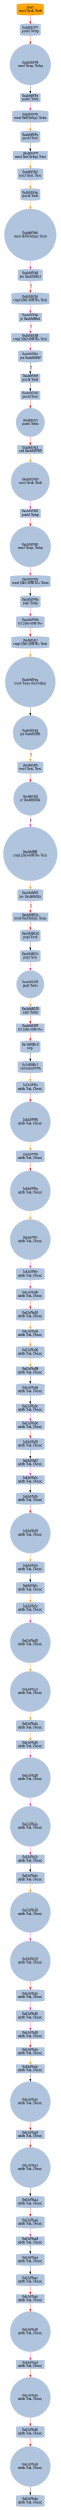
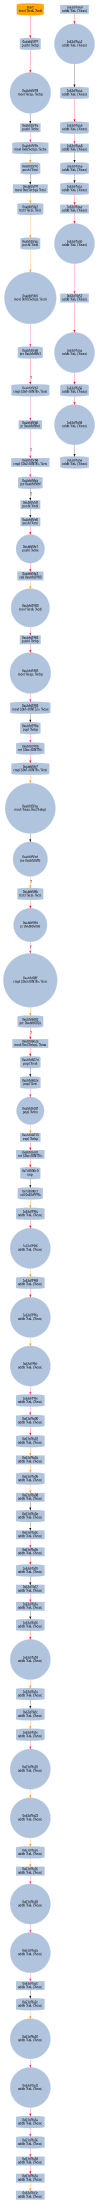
node "0x63d7fa3e addb %al, (%eax)": removed
